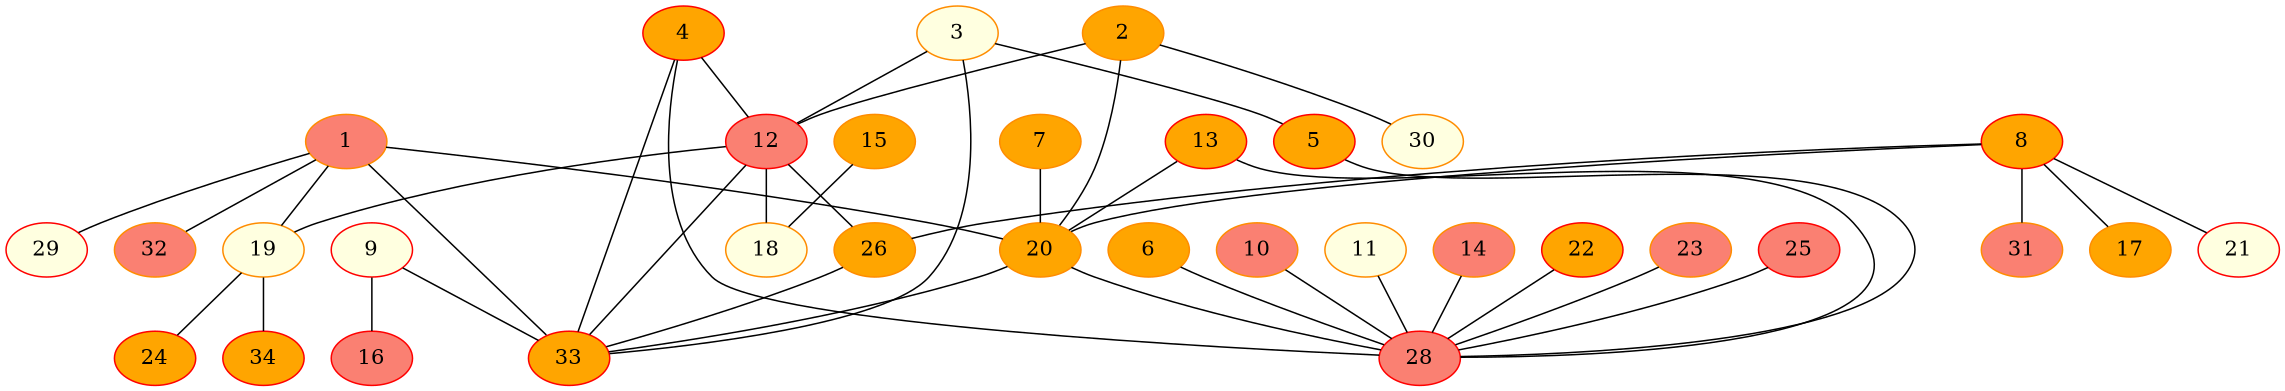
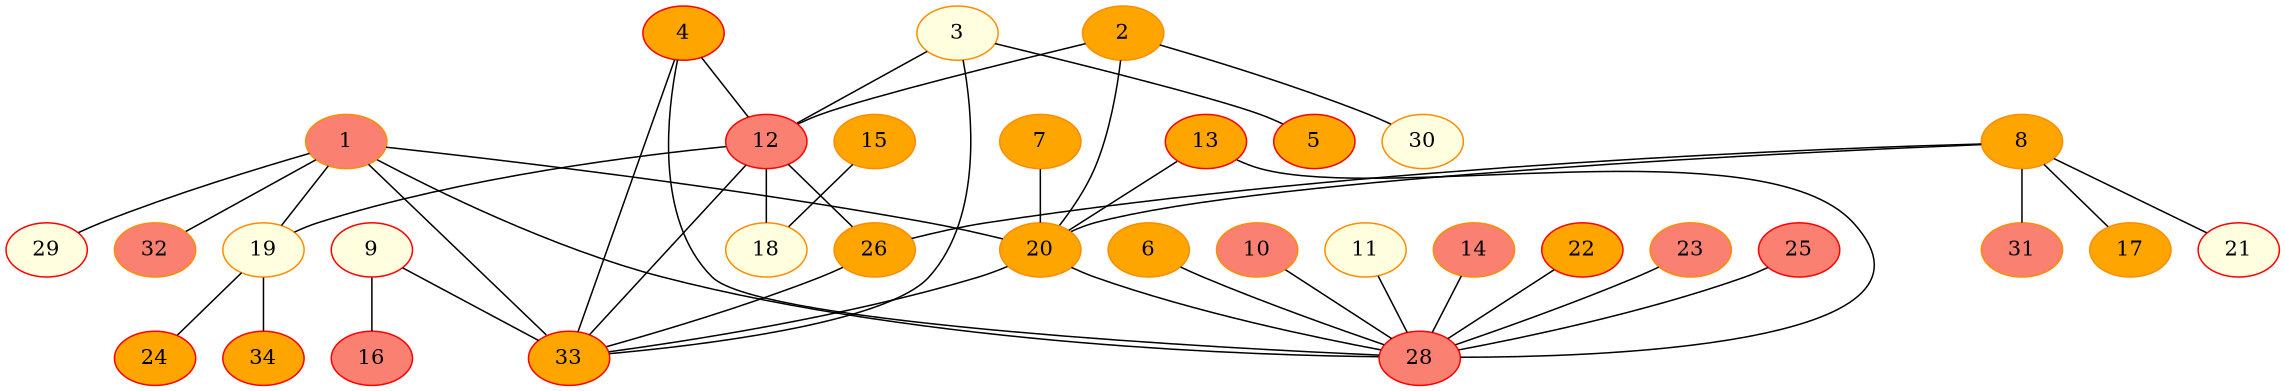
node "8": color red -> darkorange
edge "5" -- "28": now "1" -- "28"
